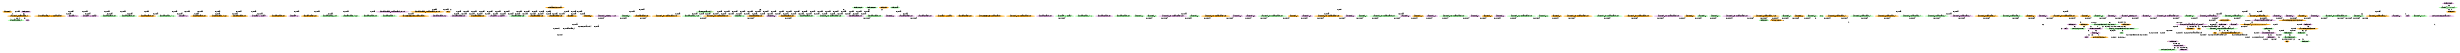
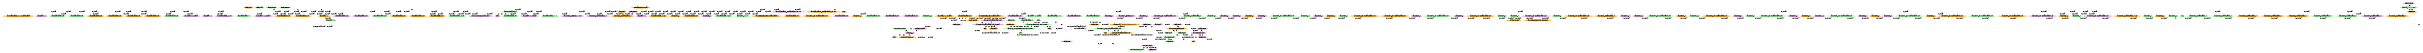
edge "(Call,memcmp(mus_data, mus_hdr, 4))" -> "(Call,mus_data[13] << 8)": now "(Call,mus_data[5] << 8)" -> "(Call,mus_data[13] << 8)"
node "(Call,mus_data[mus_data_ofs++] & 0x7f)": fillcolor palegreen -> plum
node "(Call,mus_event[1] = 120)": fillcolor plum -> palegreen
node "(Call,mus_event[1] = 126)": removed
node "(Call,mus_event[1] = 11)": removed
edge "(MethodParameterIn,uint8_t *mus_data)" -> "(MethodReturn,RET)": now "(Call,mus_event[2] = (pitchbend_tmp >> 7) & 0x7f)" -> "(MethodReturn,RET)"
node "(MethodReturn,_mus_next_data:)": label "(MethodReturn,_mus_next_data:)" -> "(JumpTarget,_mus_next_data:)"
node "(JumpTarget,_mus_end:)": fillcolor palegreen -> plum
node "(Call,_WM_midi_setup_endoftrack(mus_event))": label "(Call,_WM_midi_setup_endoftrack(mus_event))" -> "(Call,_WM_midi_setup_endoftrack(mus_mdi))"
